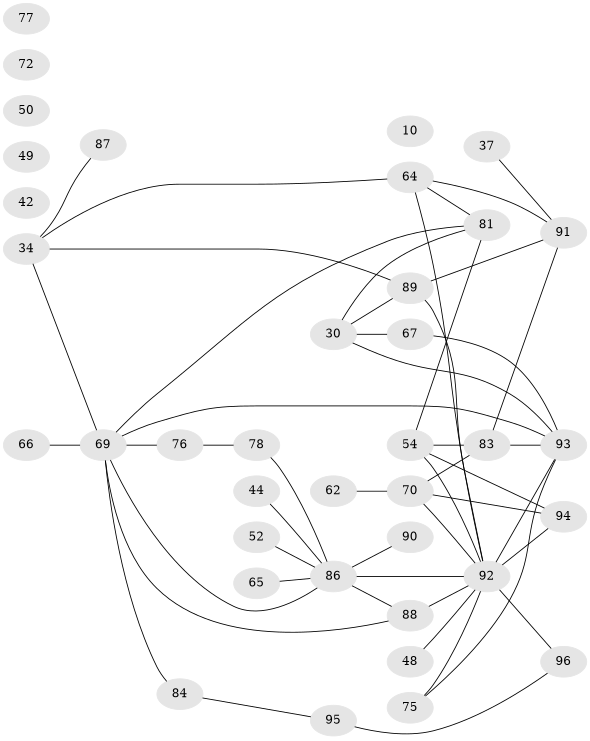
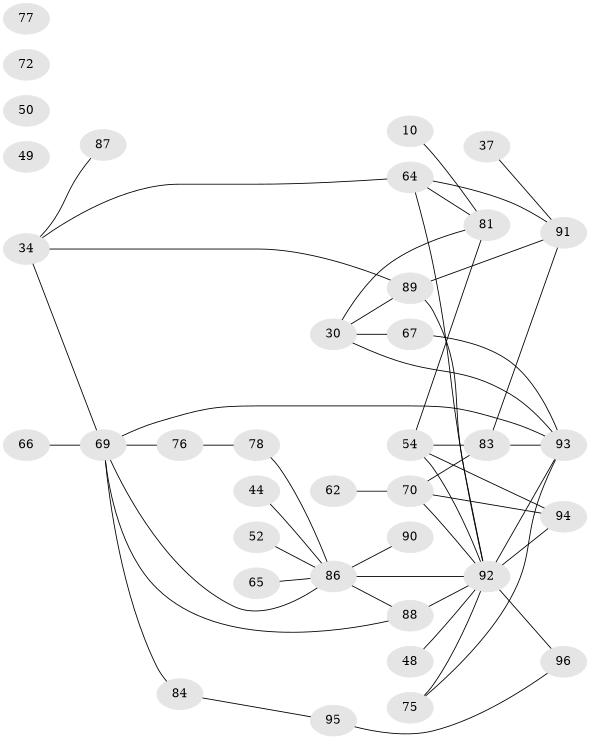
node "42": removed
edge "81" -- "69": now "81" -- "10"
